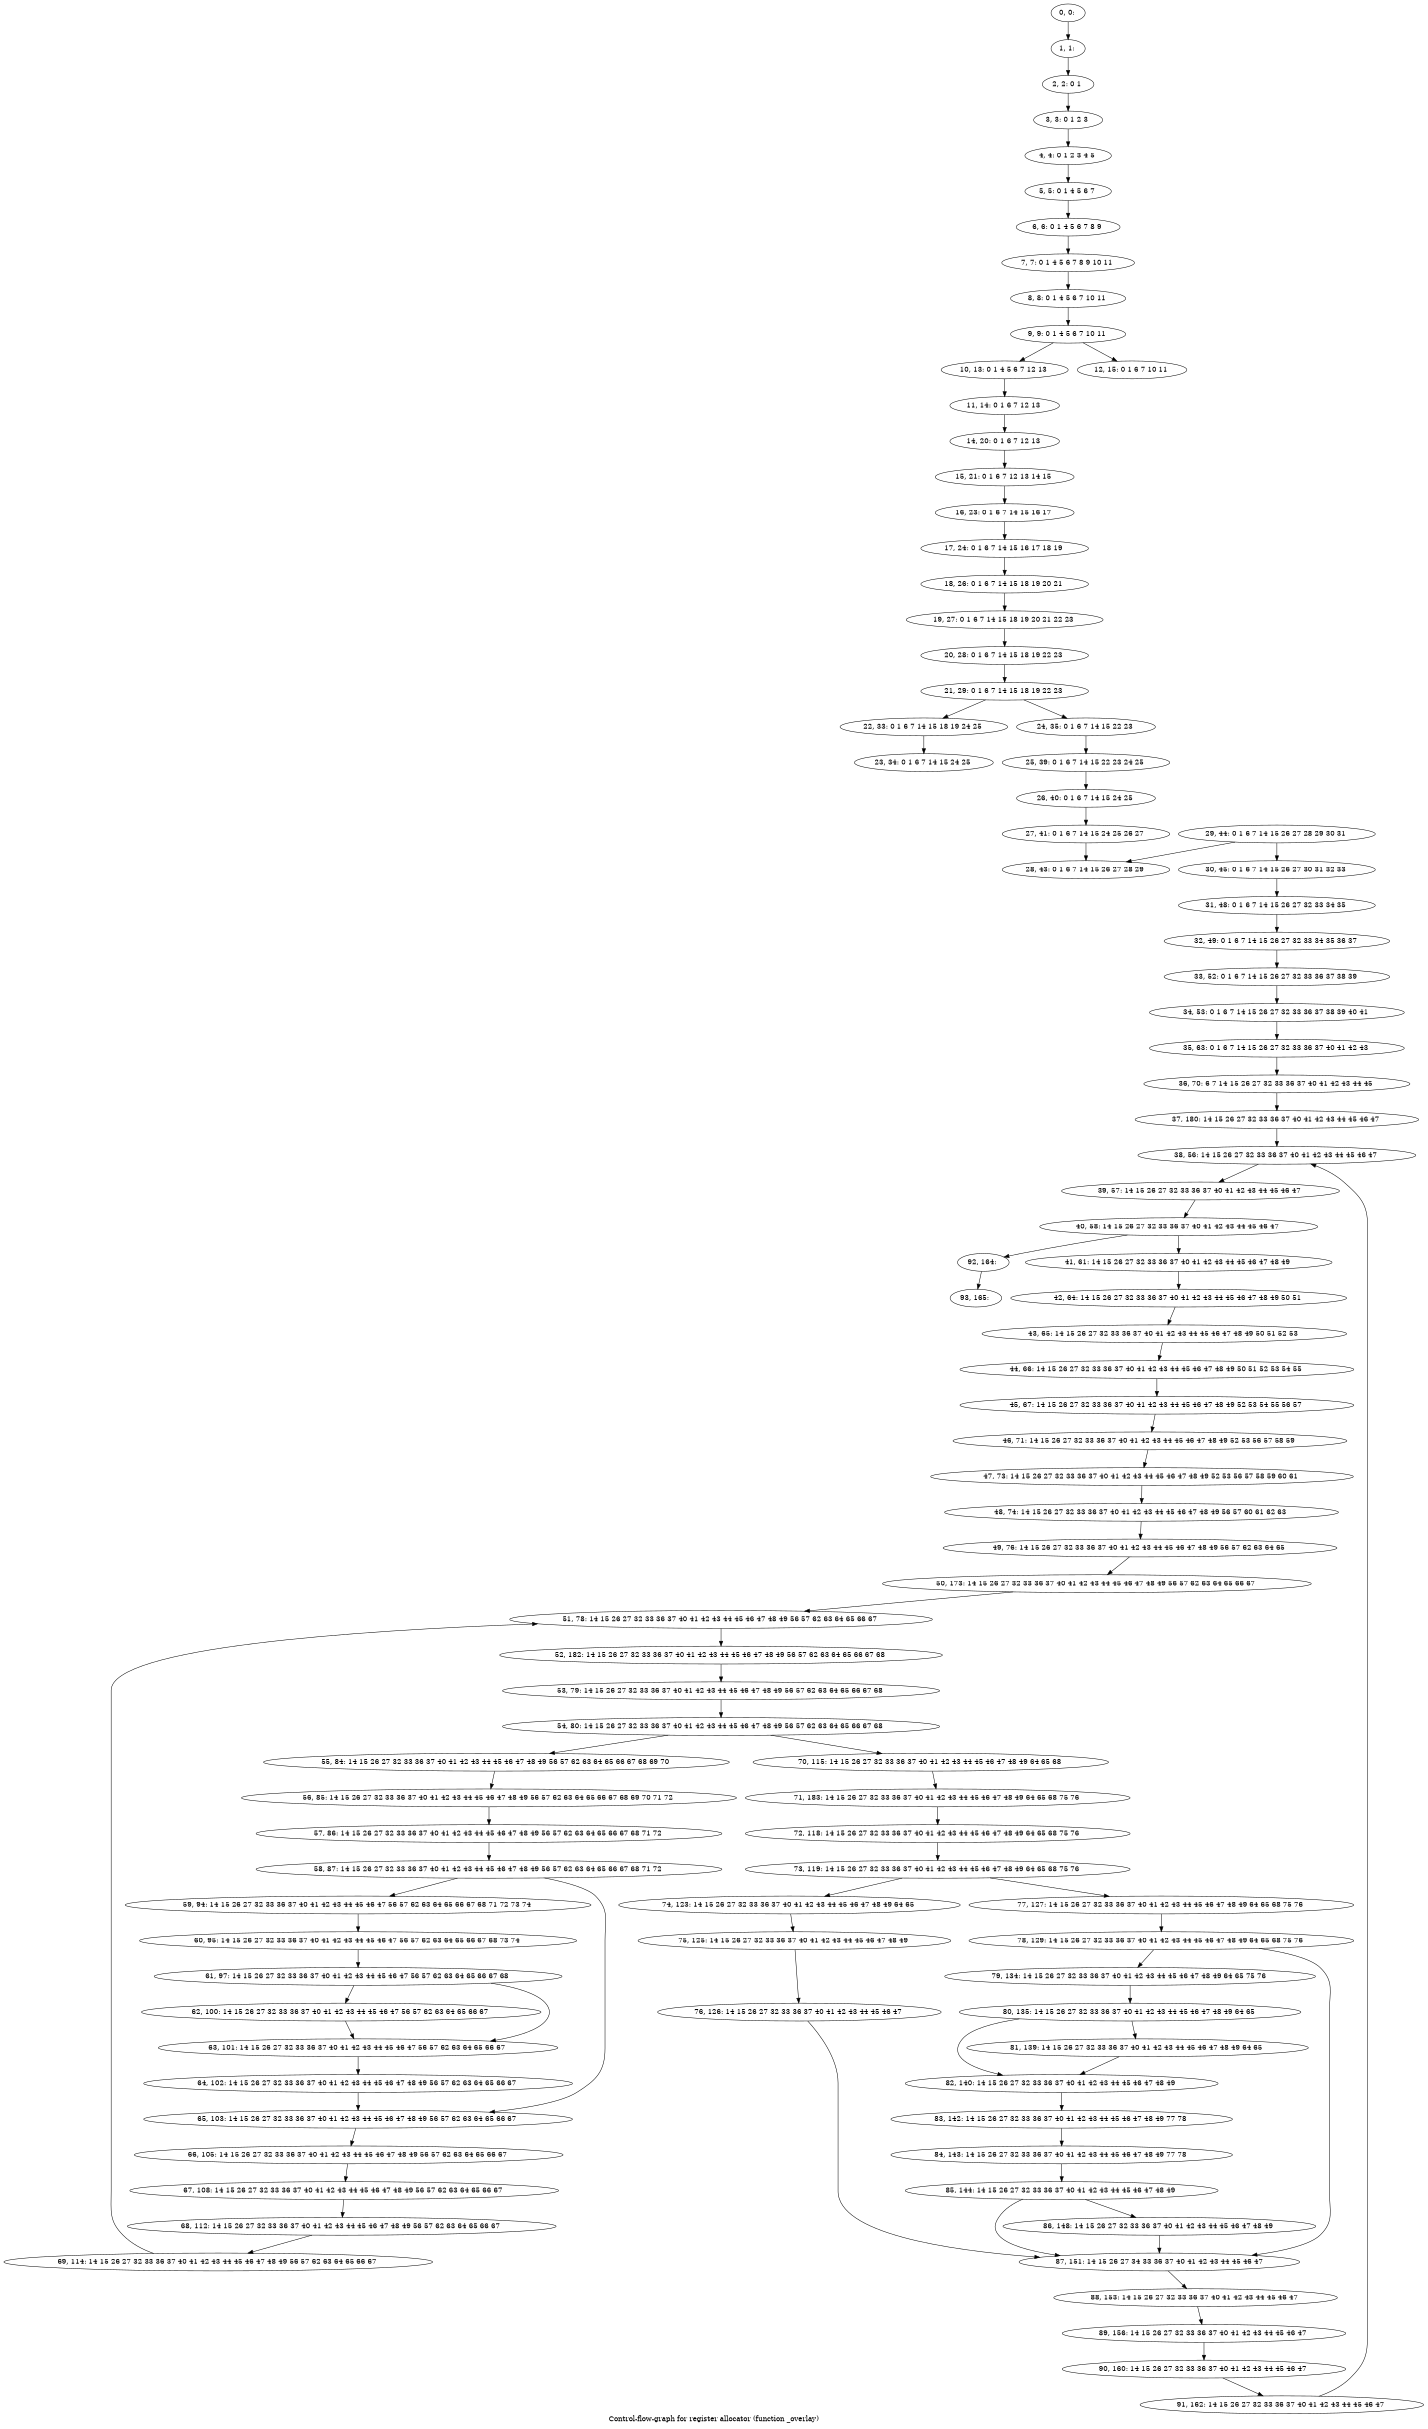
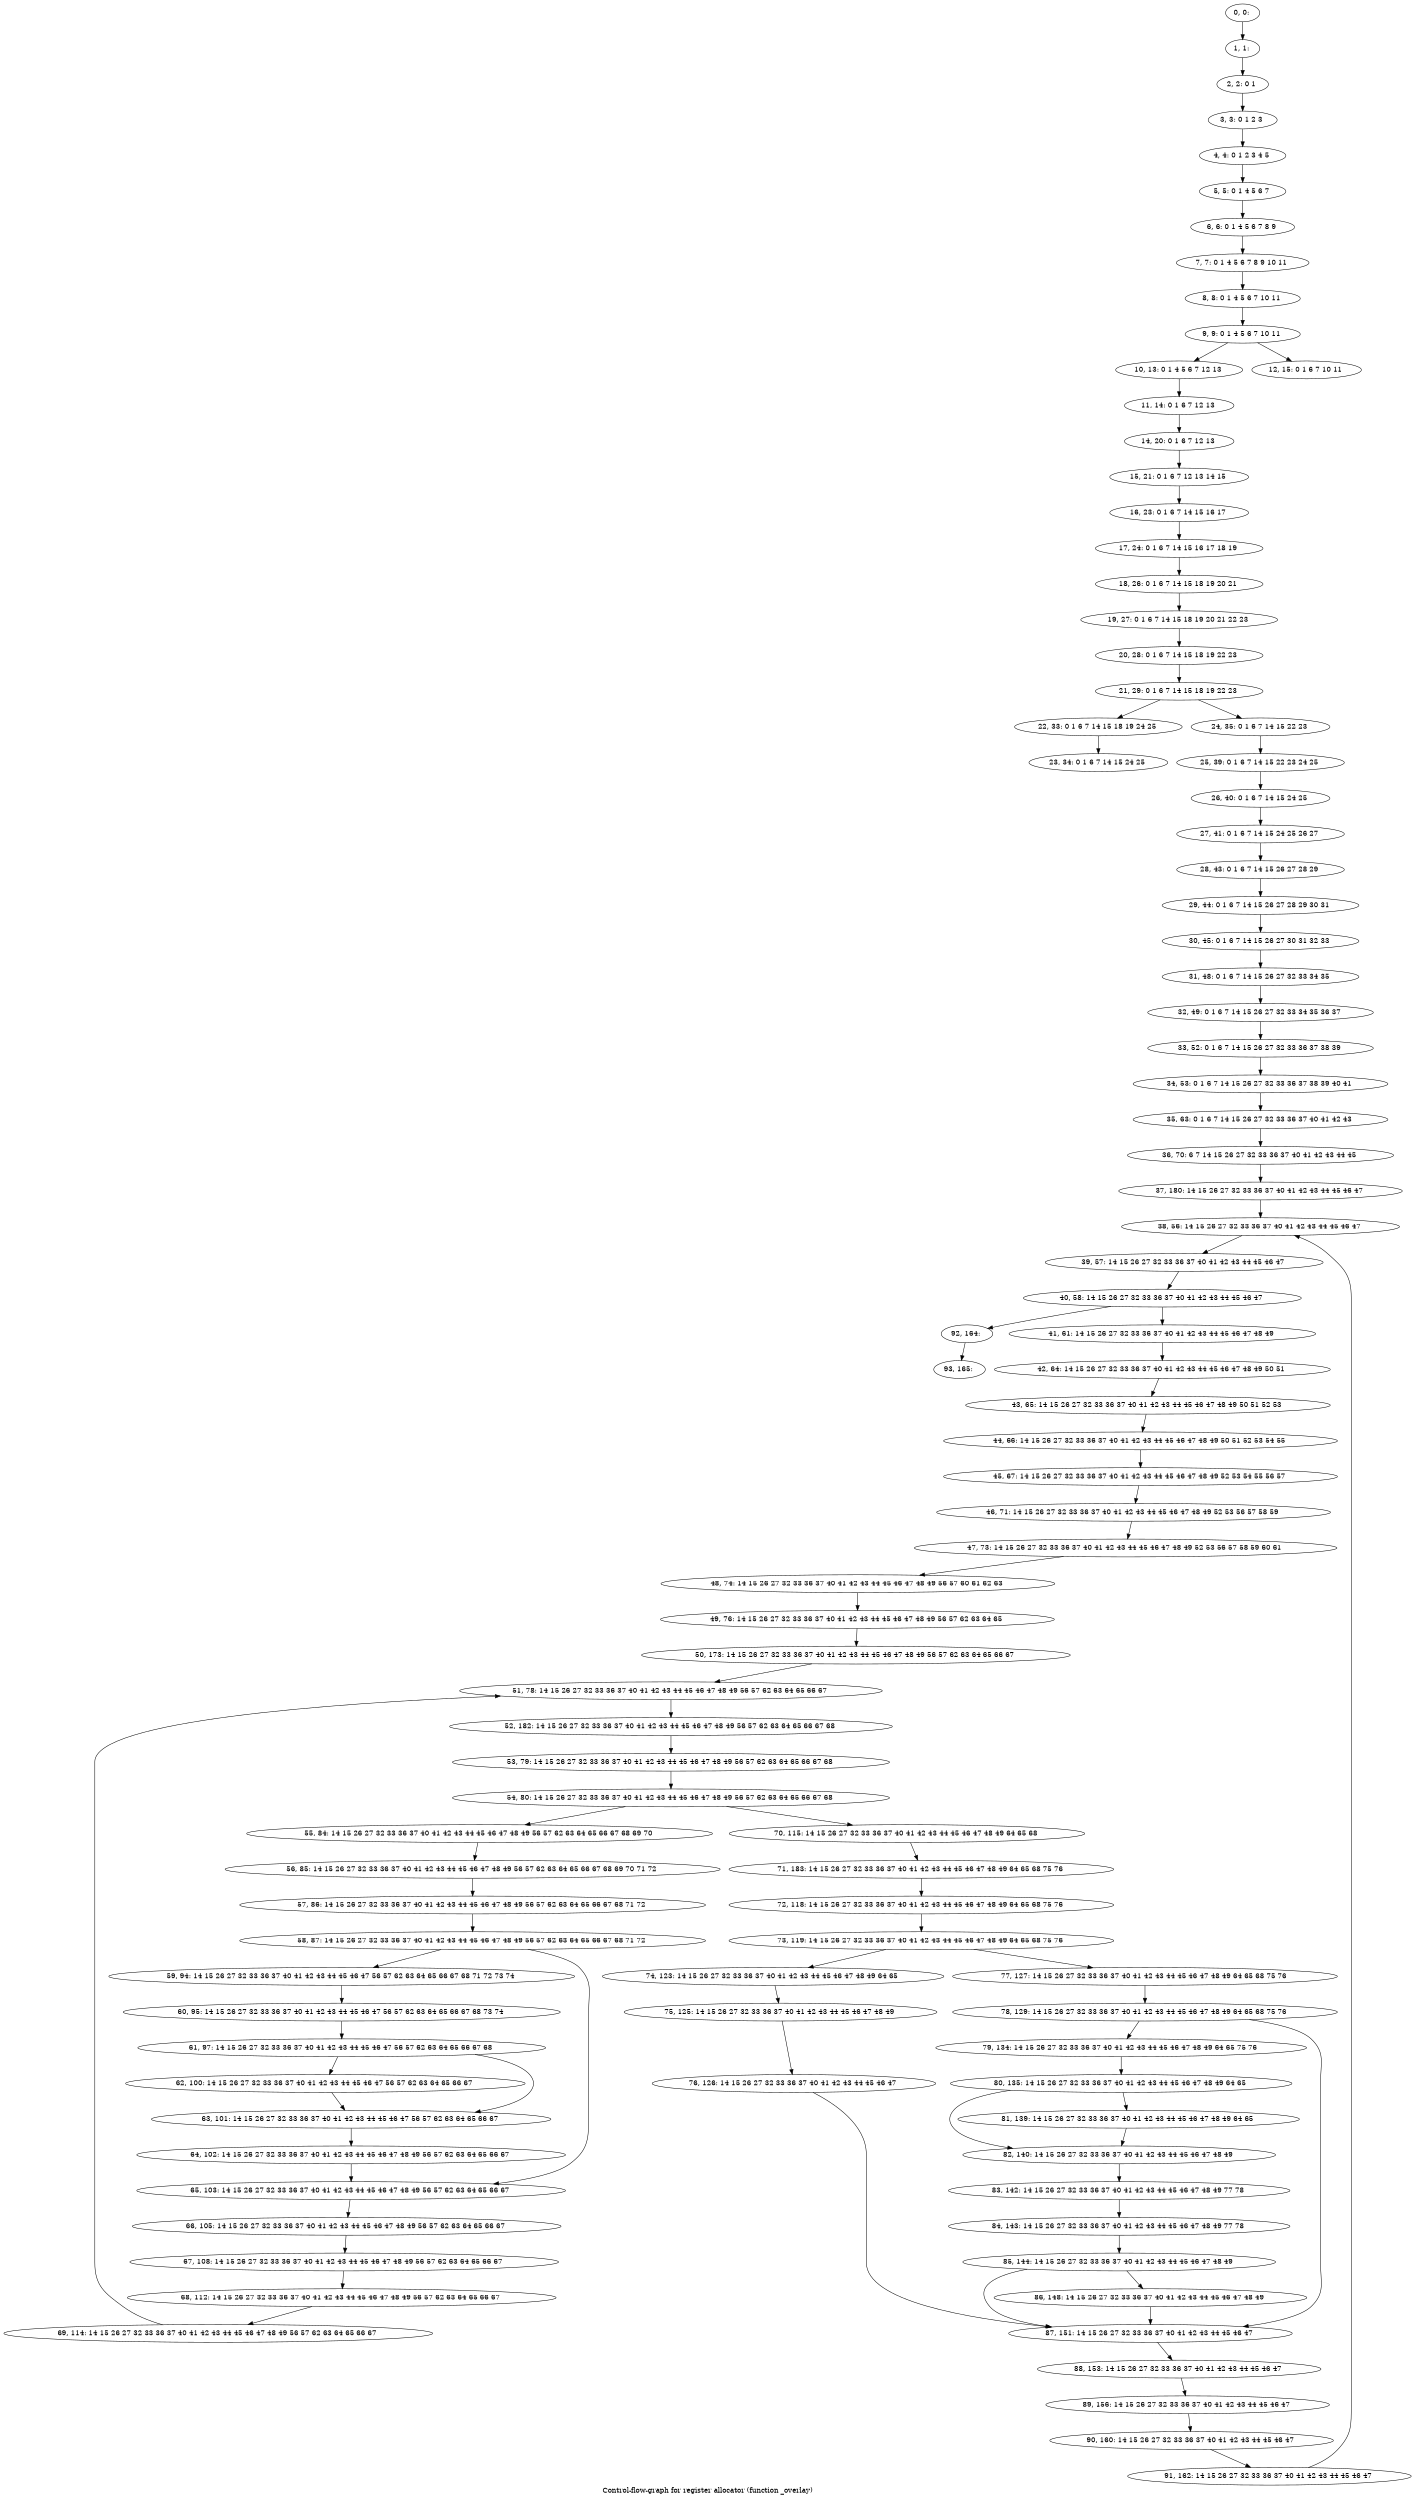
edge "29, 44: 0 1 6 7 14 15 26 27 28 29 30 31" -> "28, 43: 0 1 6 7 14 15 26 27 28 29": reversed
node "87, 151: 14 15 26 27 34 33 36 37 40 41 42 43 44 45 46 47": label "87, 151: 14 15 26 27 34 33 36 37 40 41 42 43 44 45 46 47" -> "87, 151: 14 15 26 27 32 33 36 37 40 41 42 43 44 45 46 47"
